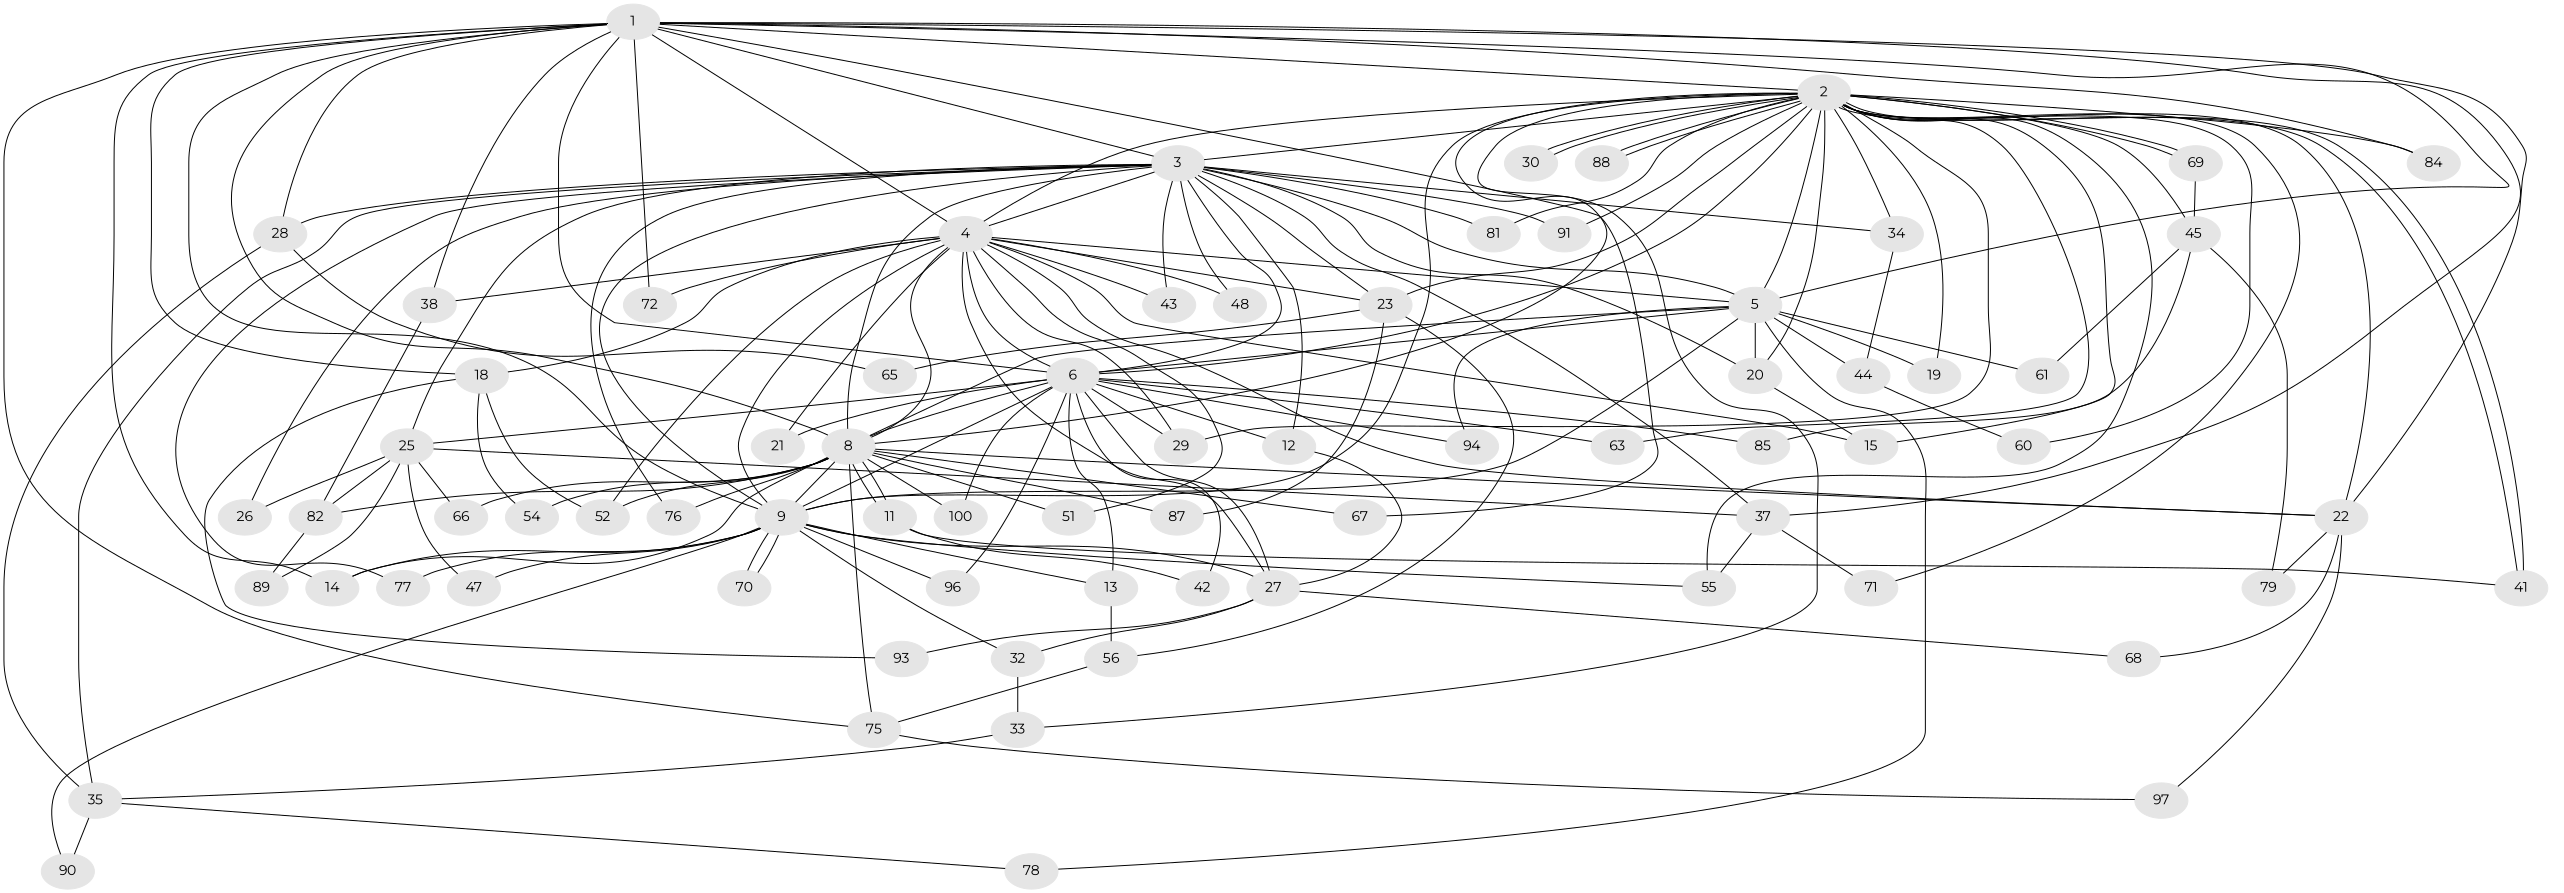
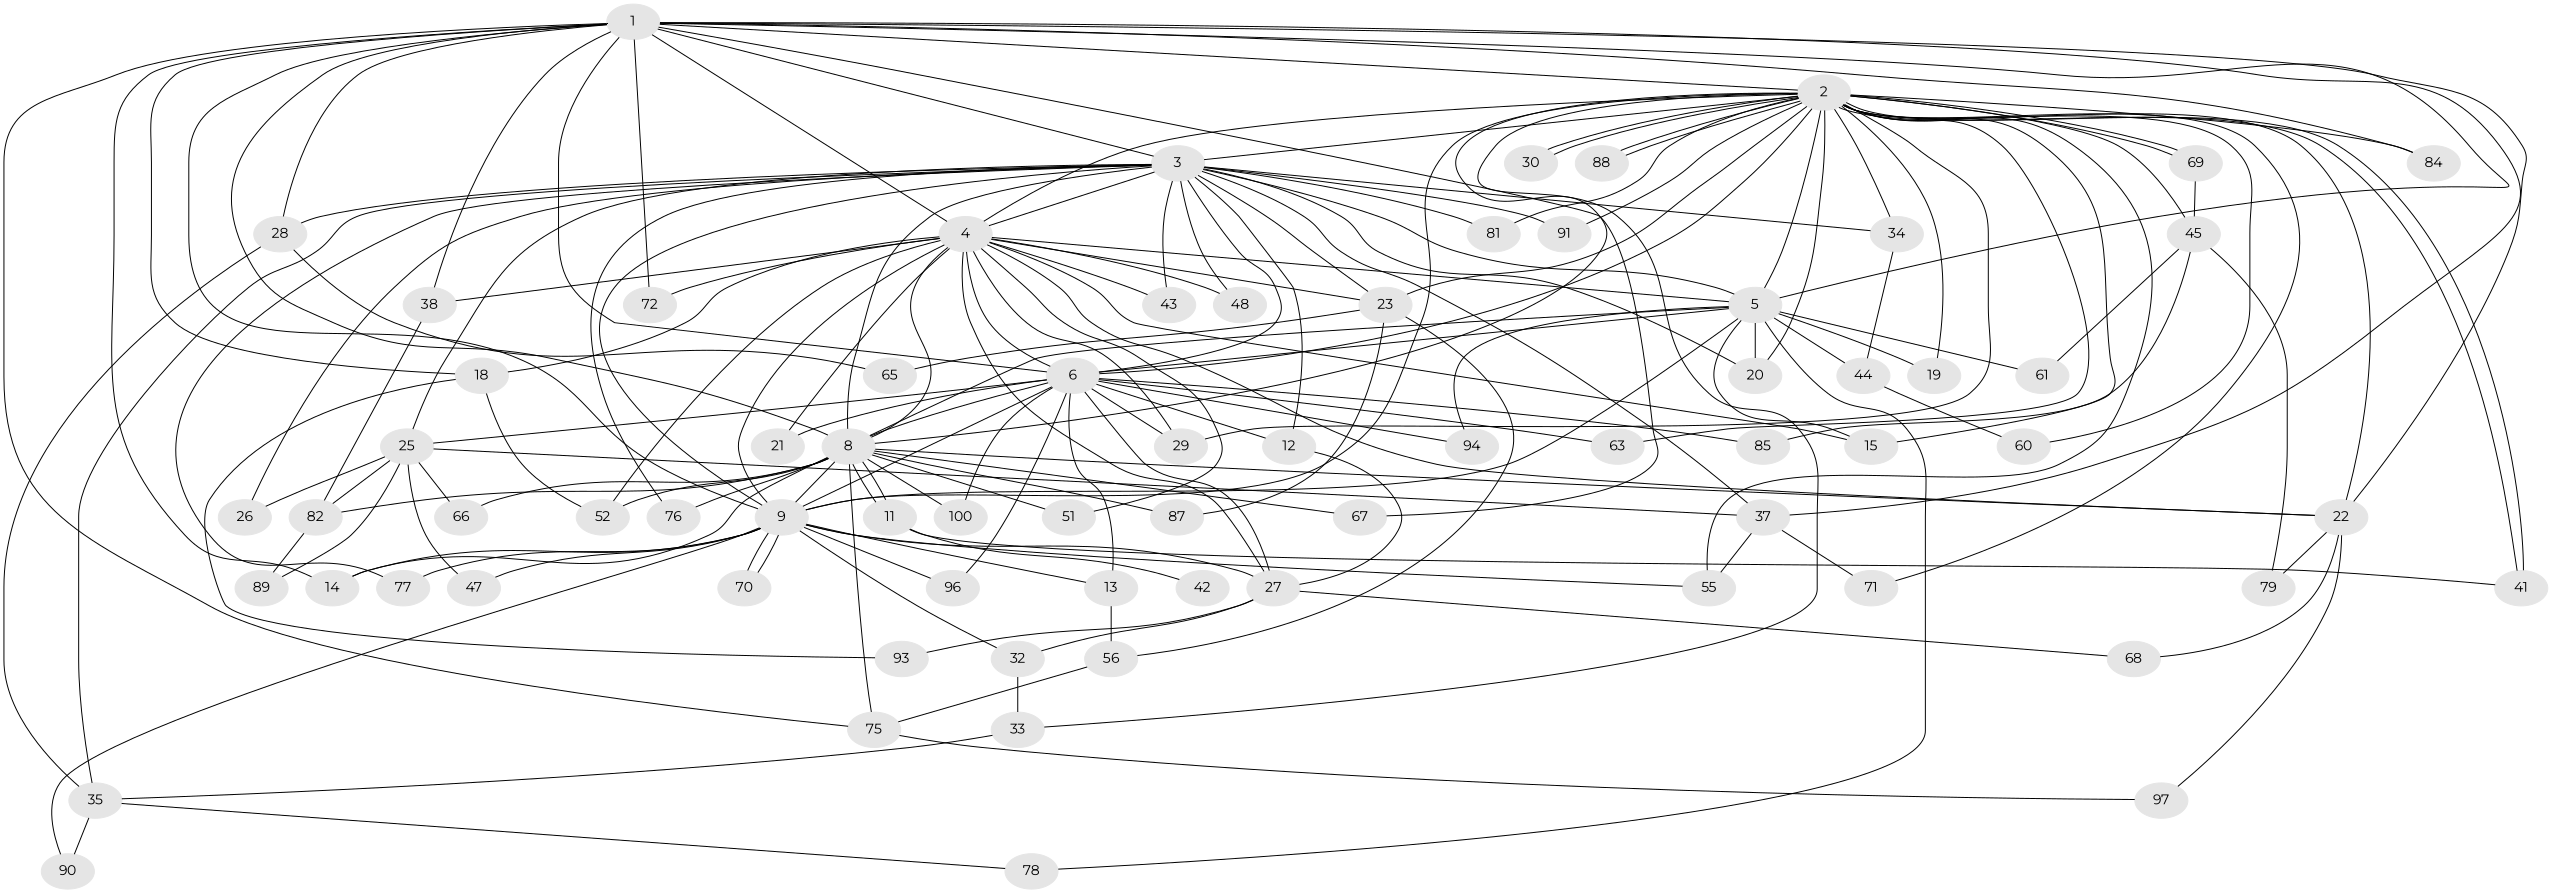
edge "20" -- "15": now "5" -- "15"
edge "6" -- "42": removed
node "54": removed
